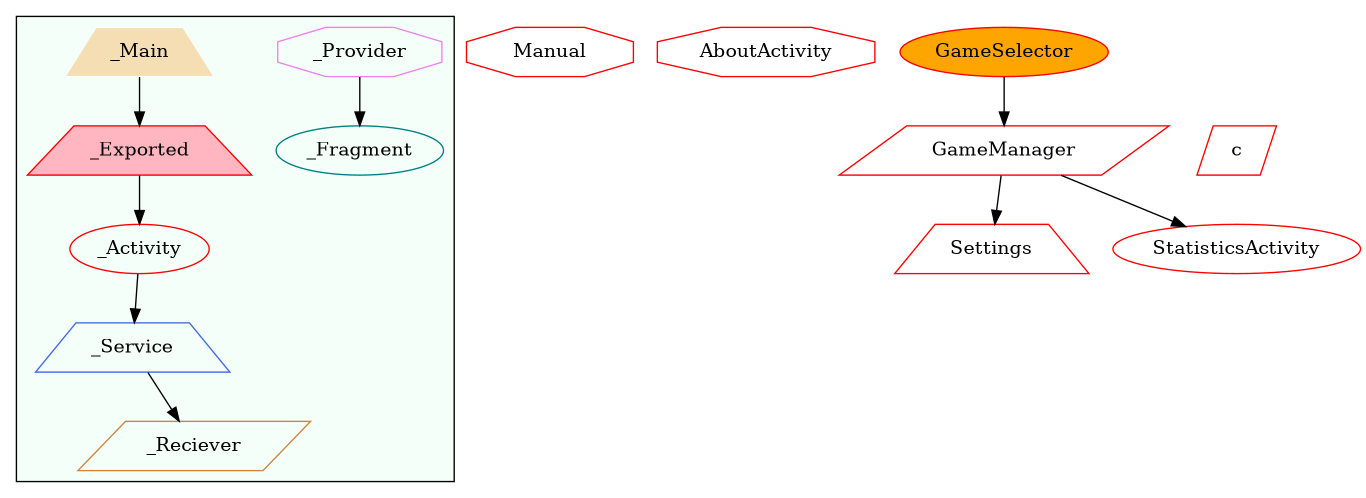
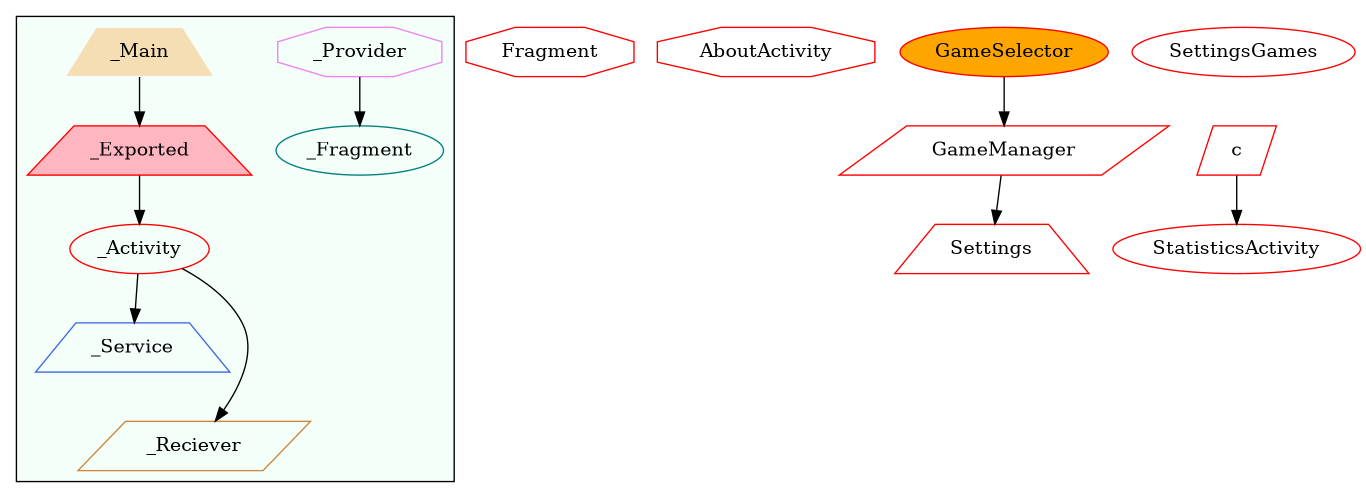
node "Manual": label "Manual" -> "Fragment"
node "SettingsGames": added
edge "GameManager" -> "StatisticsActivity": now "c" -> "StatisticsActivity"
edge "_Service" -> "_Reciever": now "_Activity" -> "_Reciever"
